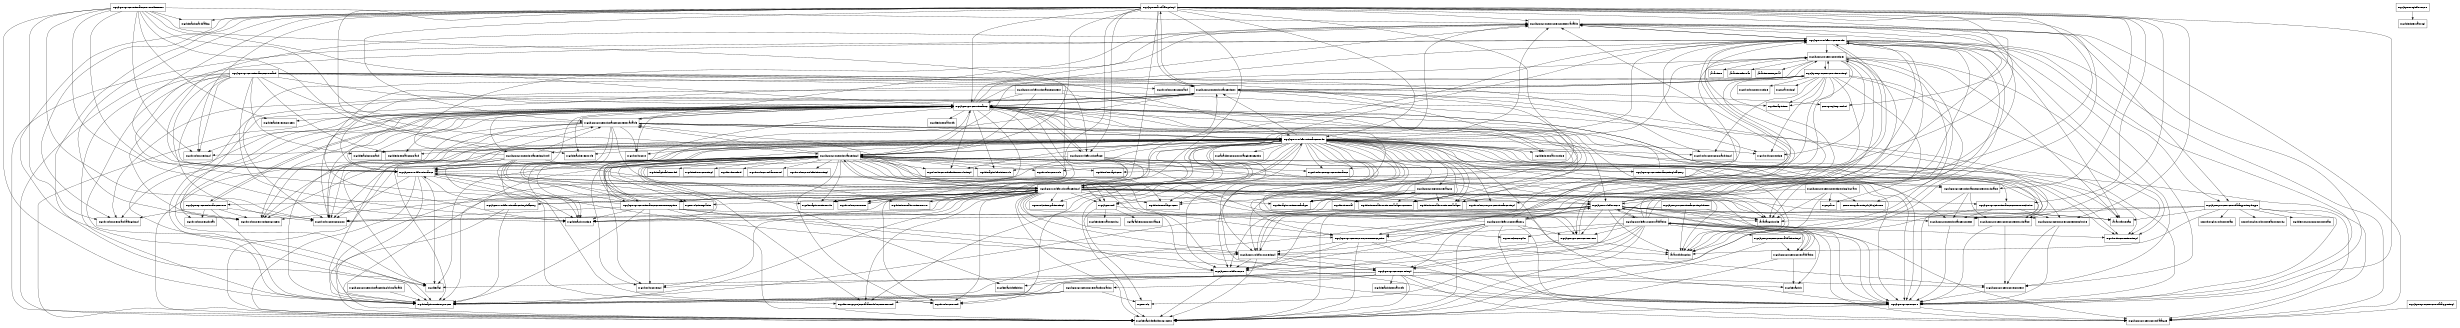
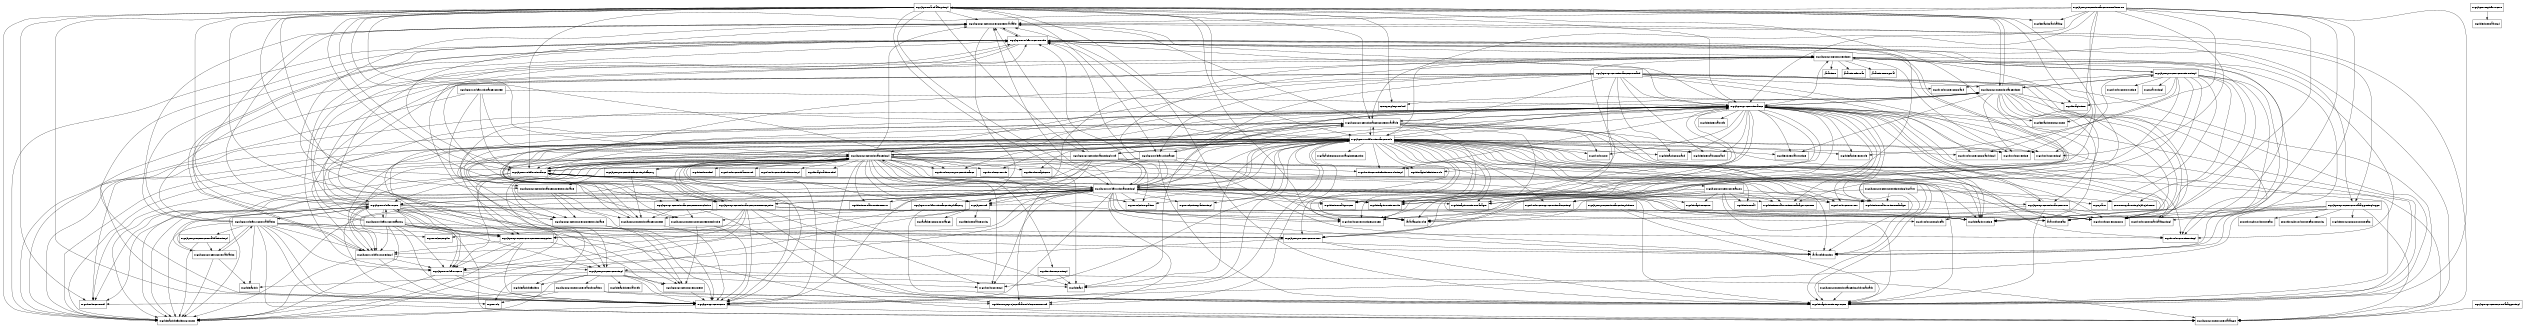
edge "org_jbpm_marshalling_impl" -> "org_drools_core_marshalling_impl": removed
edge "org_jbpm_process_instance" -> "org_drools_core_time": added
edge "org_jbpm_process_instance_timer" -> "org_jbpm_process_instance_event": added
edge "org_jbpm_process_instance_impl" -> "org_kie_api": now "org_kie_dmn_core_impl" -> "org_kie_api"
node "org_kie_api_executor": added
edge "org_jbpm_process_instance_context_exception" -> "org_jbpm_process_core_context_exception": added
edge "org_jbpm_process_instance_context_exception" -> "org_jbpm_workflow_core": added
